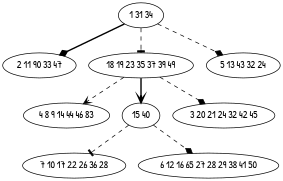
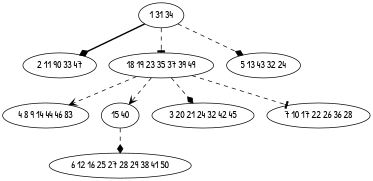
edge "18 19 23 35 37 39 49" -> "15 40": style bold -> dashed
edge "15 40" -> "7 10 17 22 26 36 28": now "18 19 23 35 37 39 49" -> "7 10 17 22 26 36 28"
node "6 12 16 65 27 28 29 38 41 50": label "6 12 16 65 27 28 29 38 41 50" -> "6 12 16 25 27 28 29 38 41 50"
